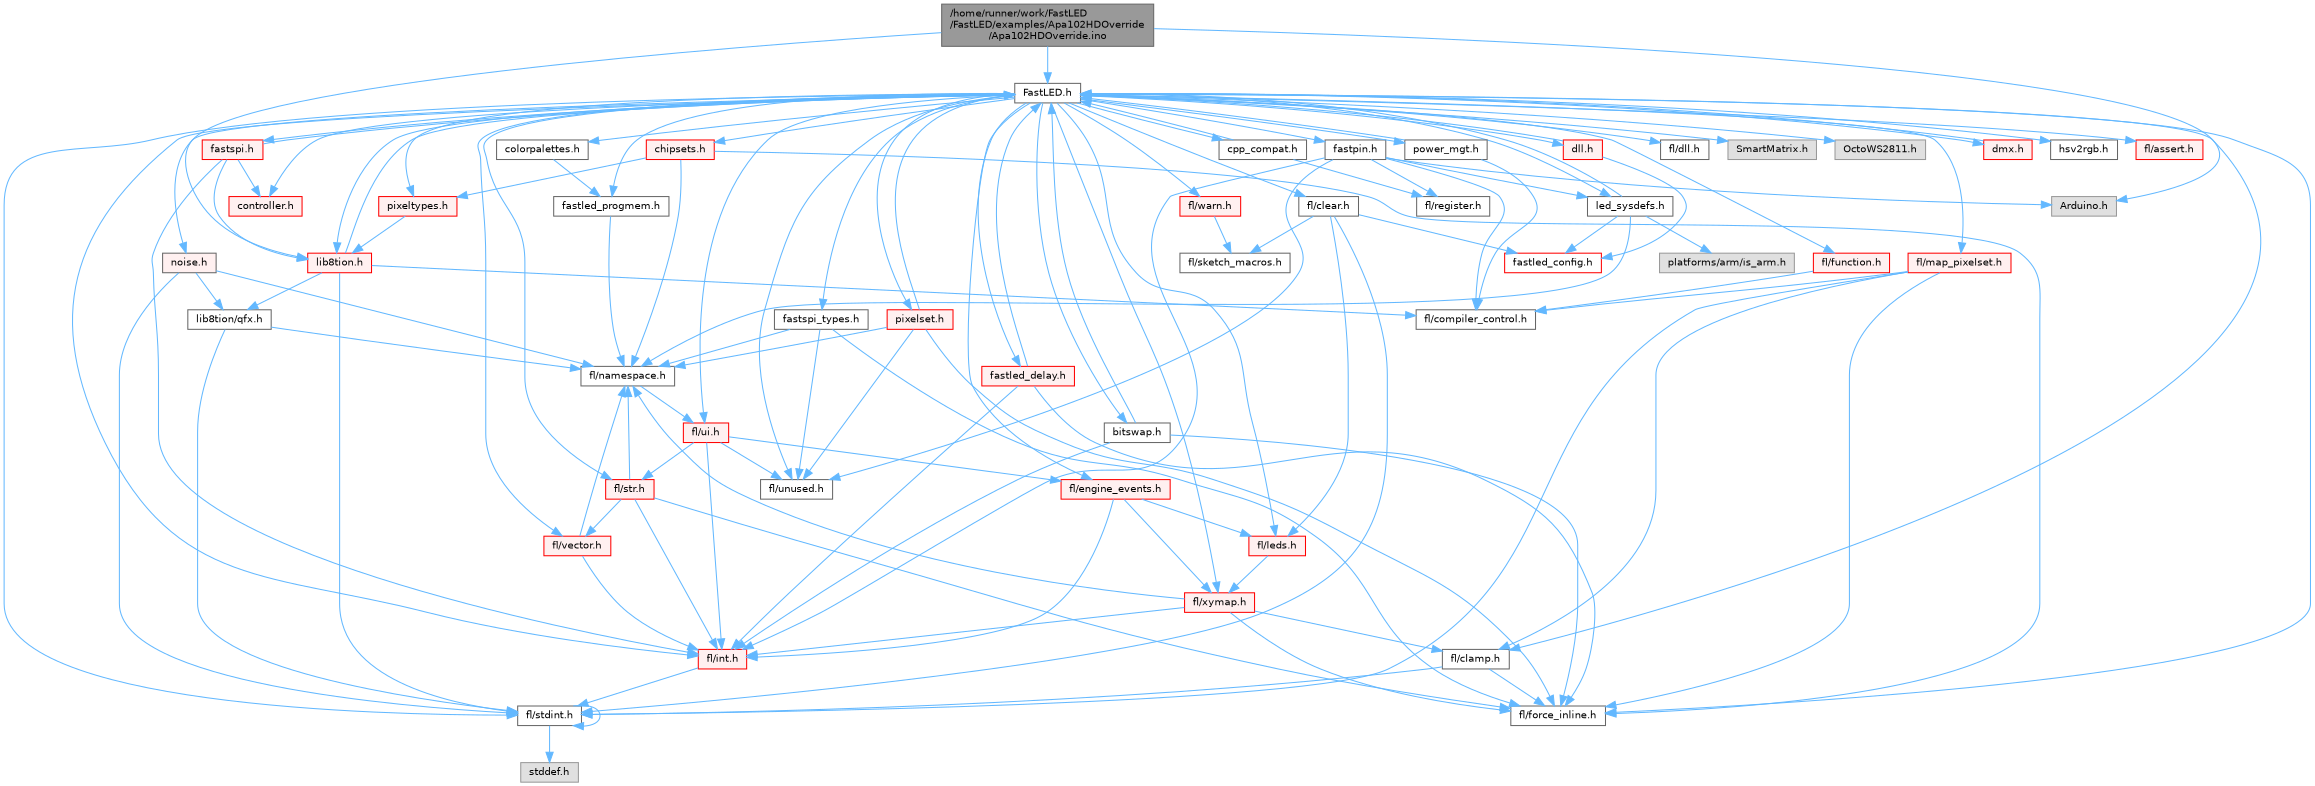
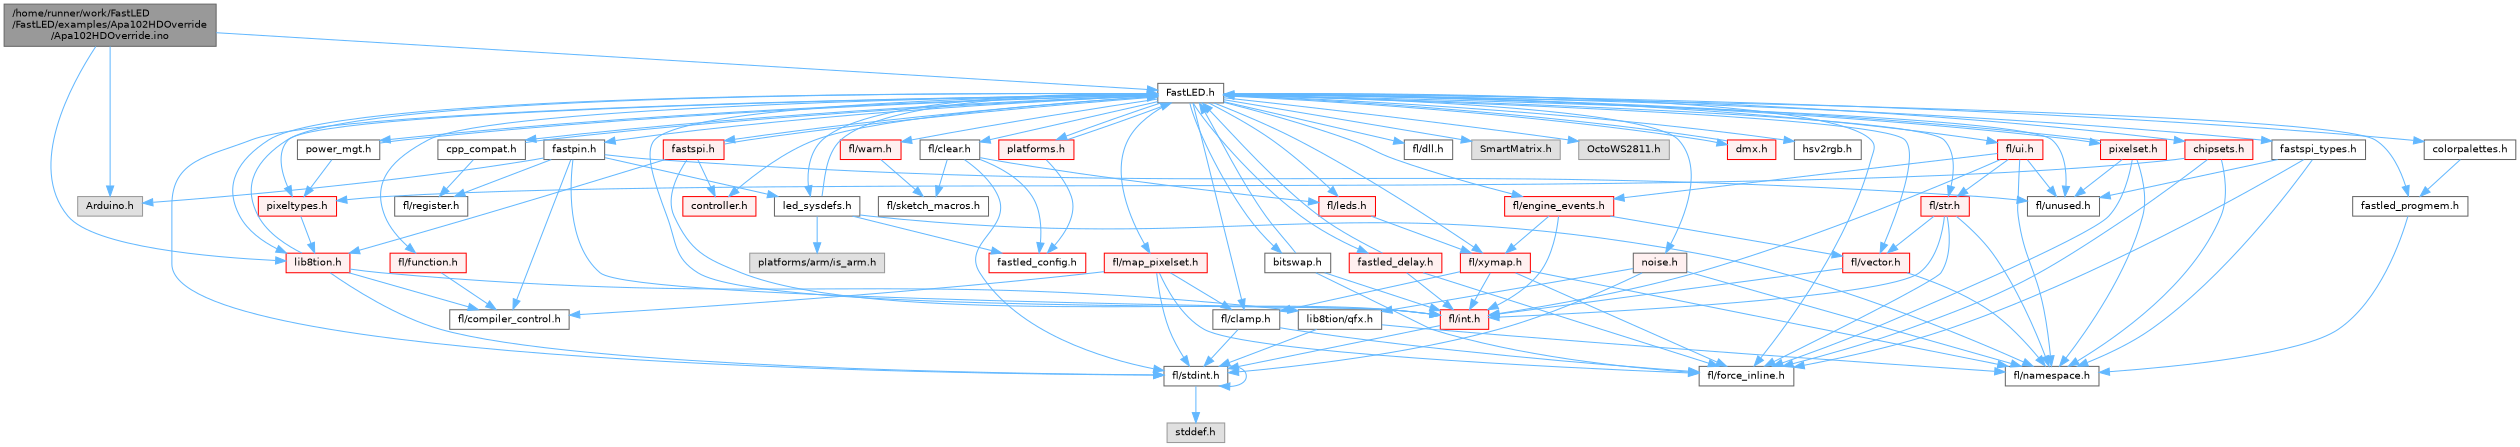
node "dll.h": label "dll.h" -> "platforms.h"
node "fl/assert.h": removed
edge "power_mgt.h" -> "fl/compiler_control.h": now "power_mgt.h" -> "pixeltypes.h"
edge "fl/namespace.h" -> "fl/ui.h": reversed
edge "fl/engine_events.h" -> "fl/leds.h": now "fl/engine_events.h" -> "fl/vector.h"
